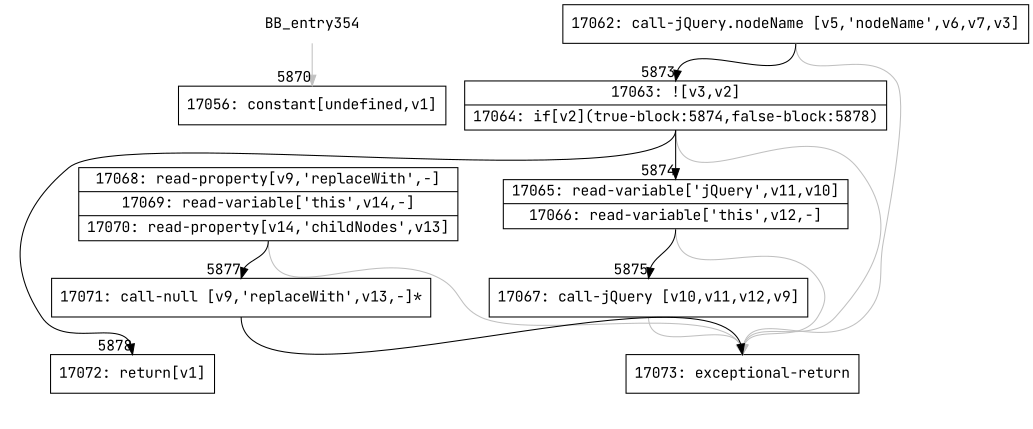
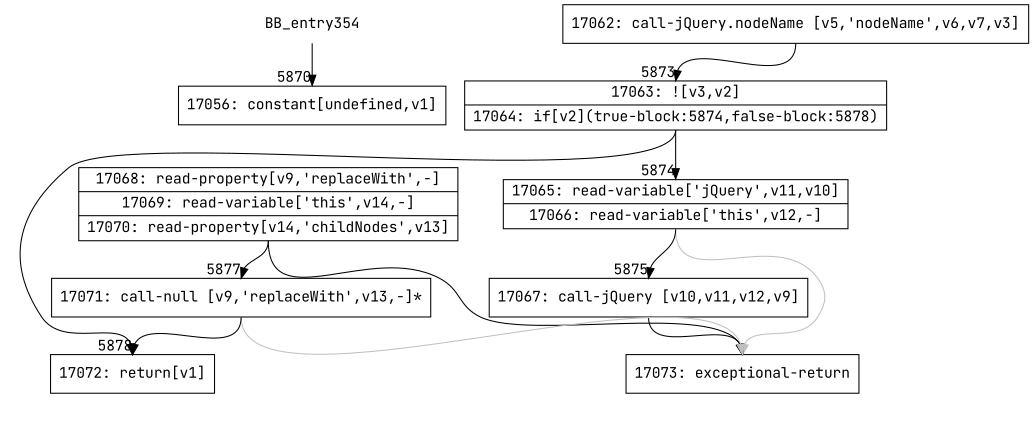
edge "BB_entry354" -> "17056: constant[undefined,v1]": color gray -> black
edge "17063: ![v3,v2]" -> "17073: exceptional-return": removed
edge "17062: call-jQuery.nodeName [v5,'nodeName',v6,v7,v3]" -> "17073: exceptional-return": removed
edge "17068: read-property[v9,'replaceWith',-]" -> "17073: exceptional-return": color gray -> black
edge "17071: call-null [v9,'replaceWith',v13,-]*" -> "17072: return[v1]": added
edge "17067: call-jQuery [v10,v11,v12,v9]" -> "17073: exceptional-return": color gray -> black
edge "17071: call-null [v9,'replaceWith',v13,-]*" -> "17073: exceptional-return": color black -> gray
